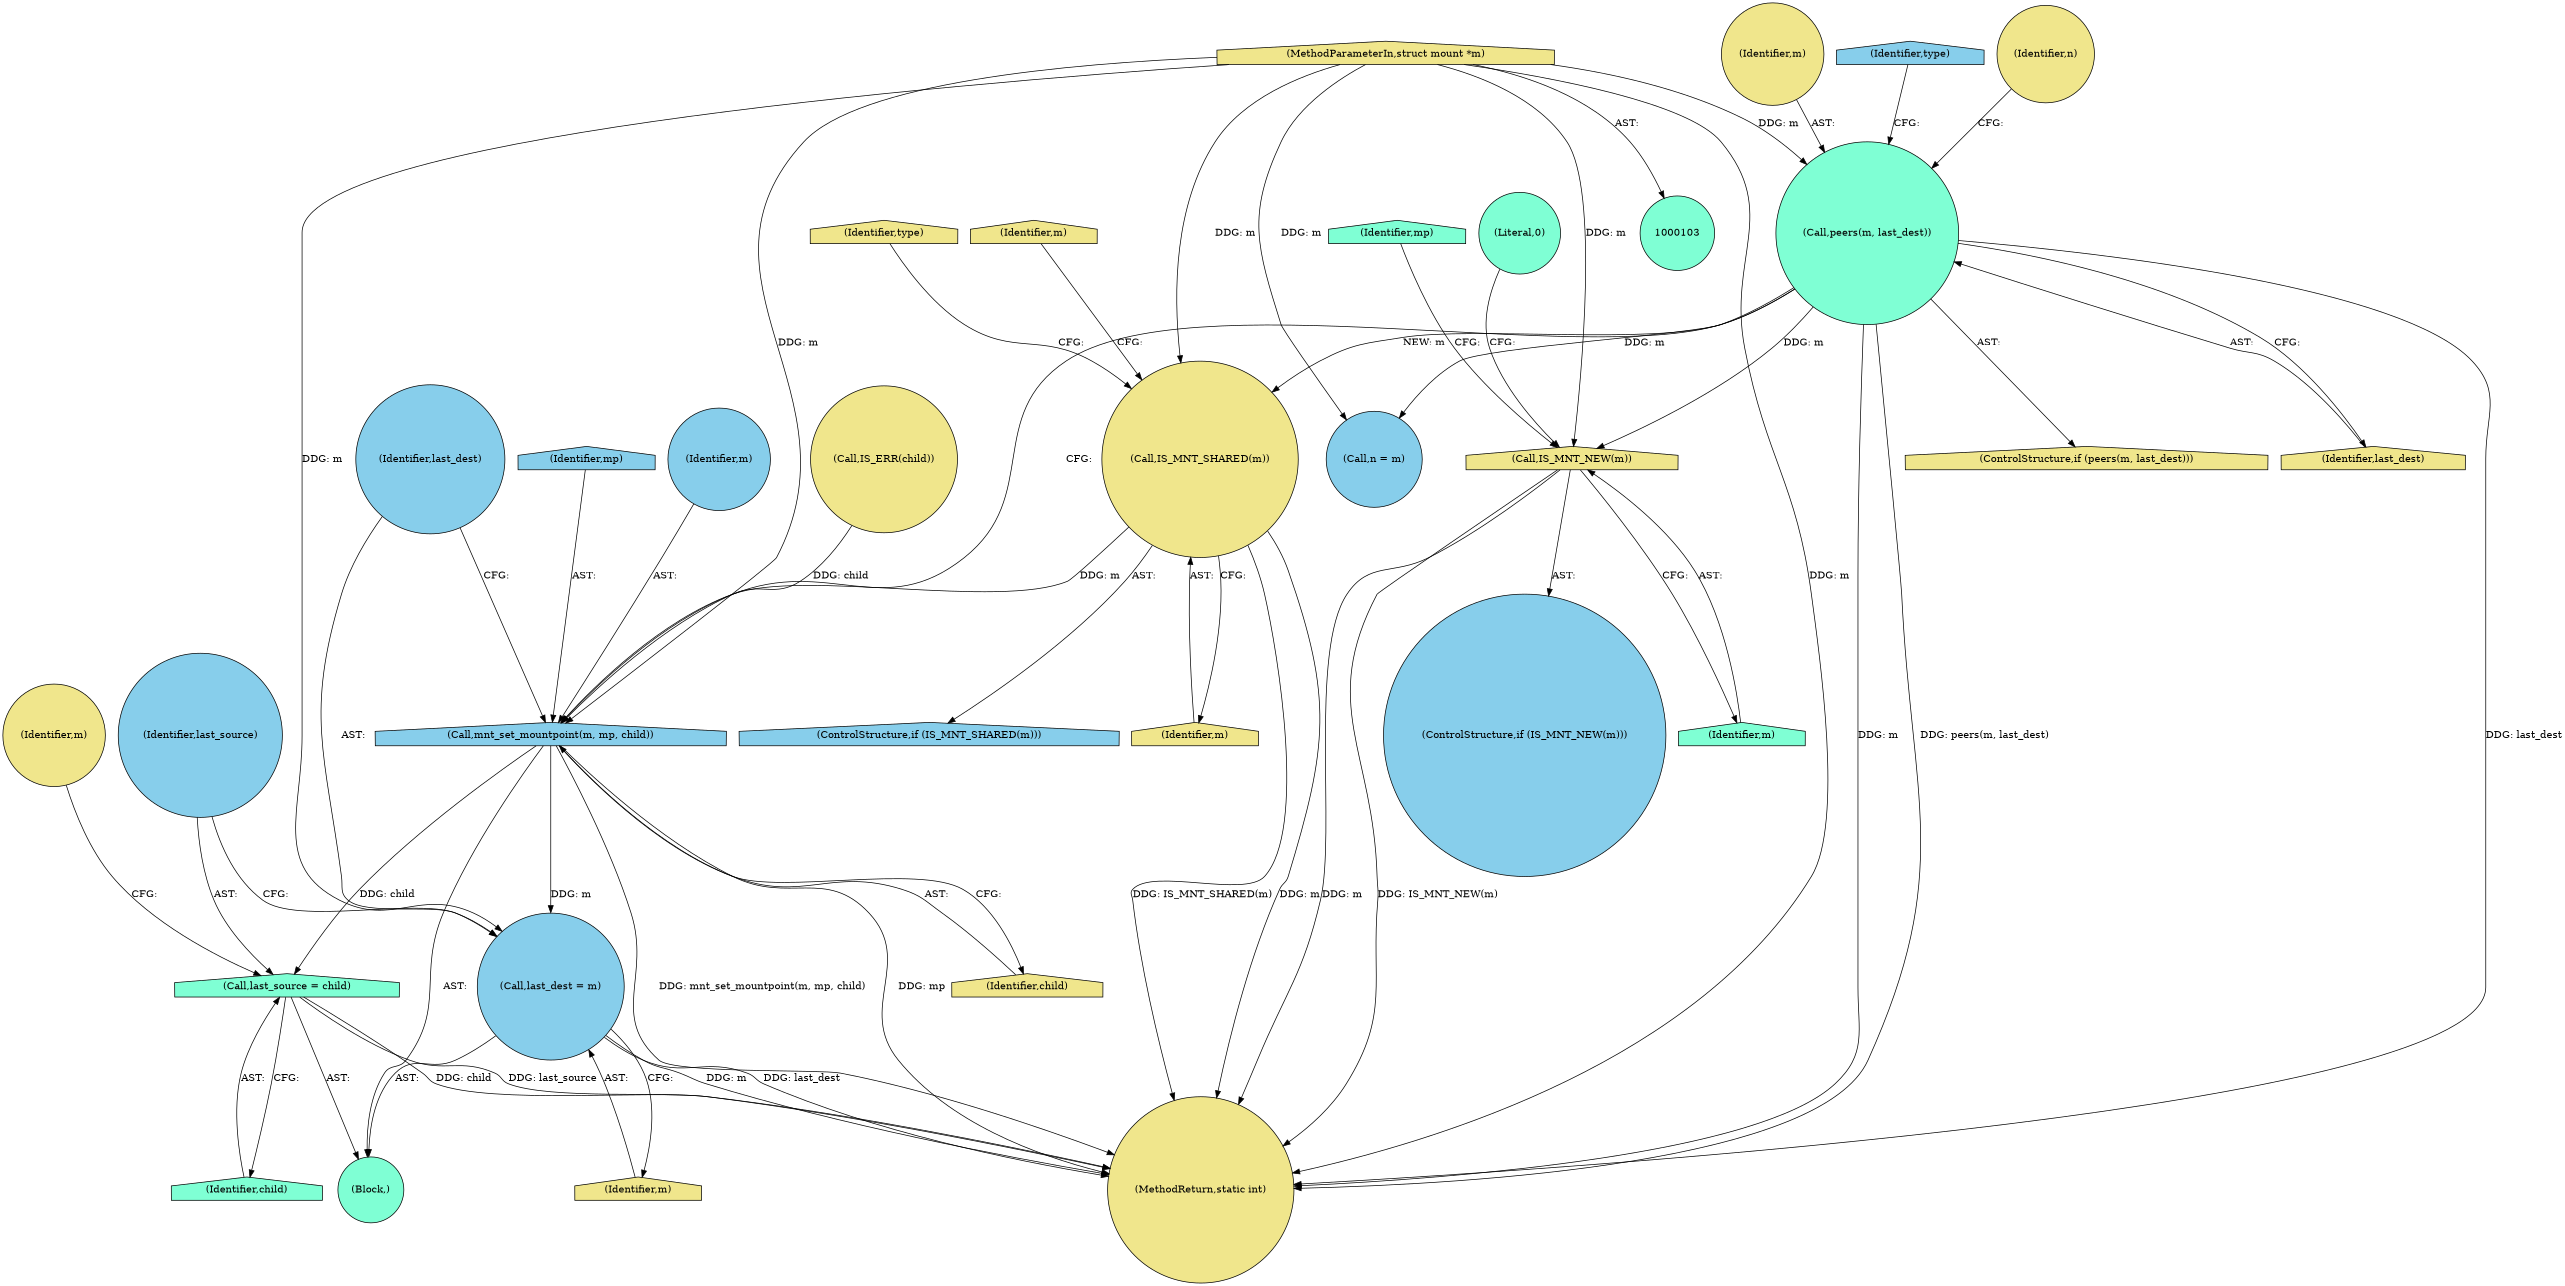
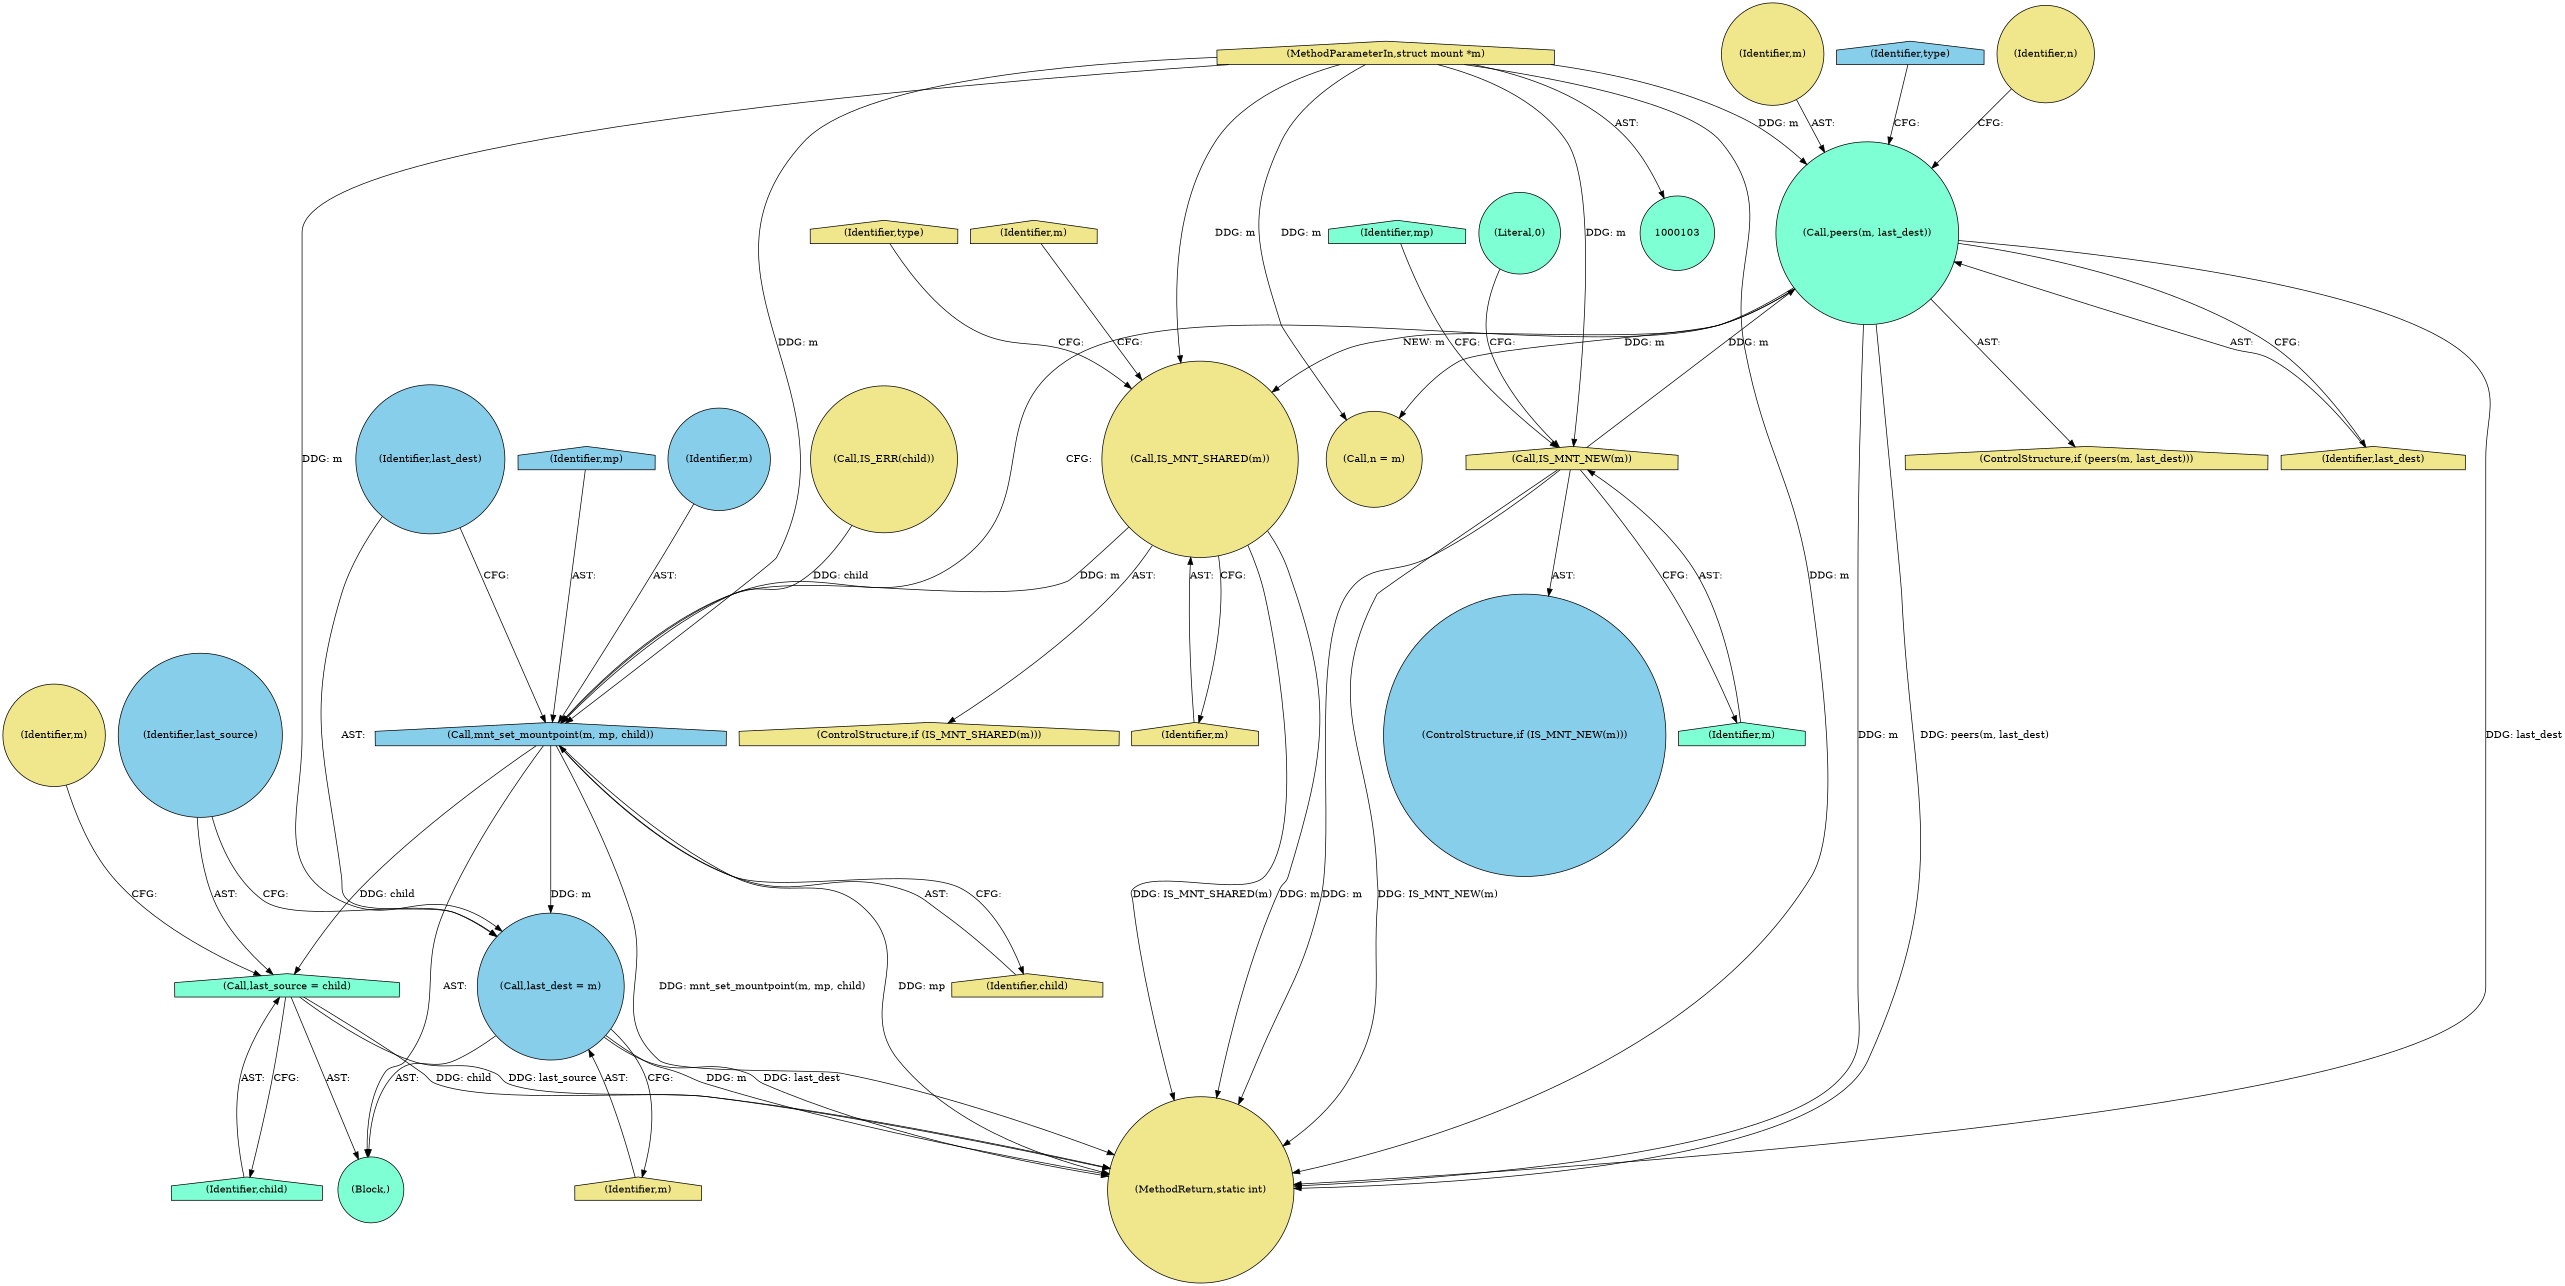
edge "(Call,peers(m, last_dest))" -> "(Call,IS_MNT_NEW(m))": reversed
node "(Call,n = m)": fillcolor skyblue -> khaki
node "(ControlStructure,if (IS_MNT_SHARED(m)))": fillcolor skyblue -> khaki
